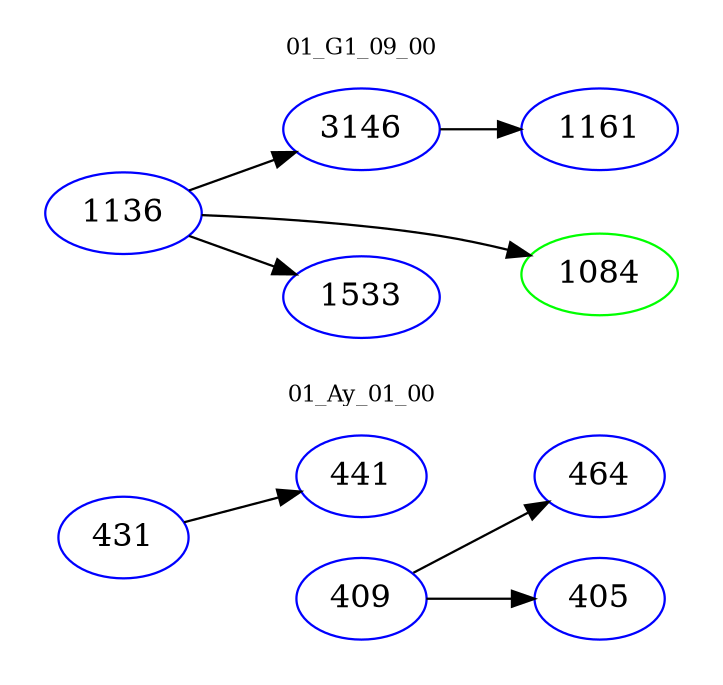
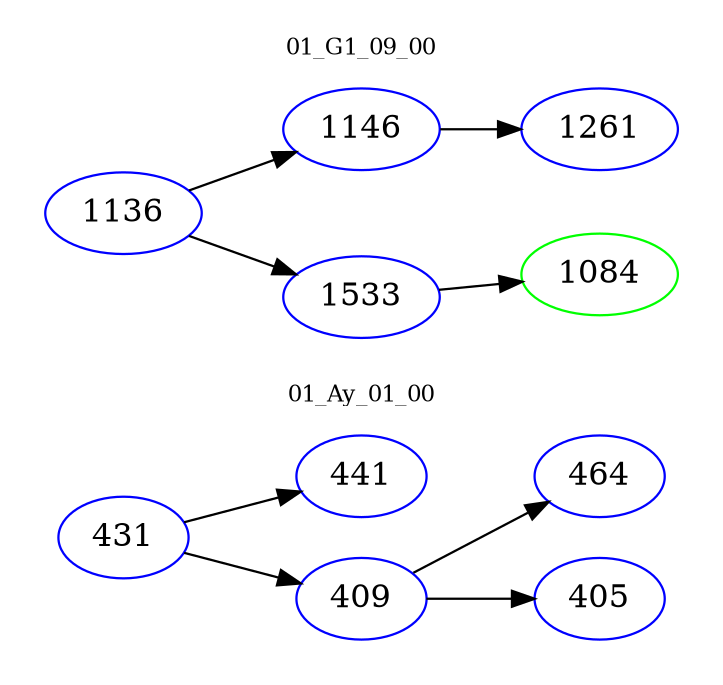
node "3146": label "3146" -> "1146"
node "1161": label "1161" -> "1261"
edge "1136" -> "1084": now "1533" -> "1084"
edge "431" -> "409": added
